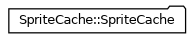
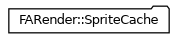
node "SpriteCache::SpriteCache": label "SpriteCache::SpriteCache" -> "FARender::SpriteCache"
